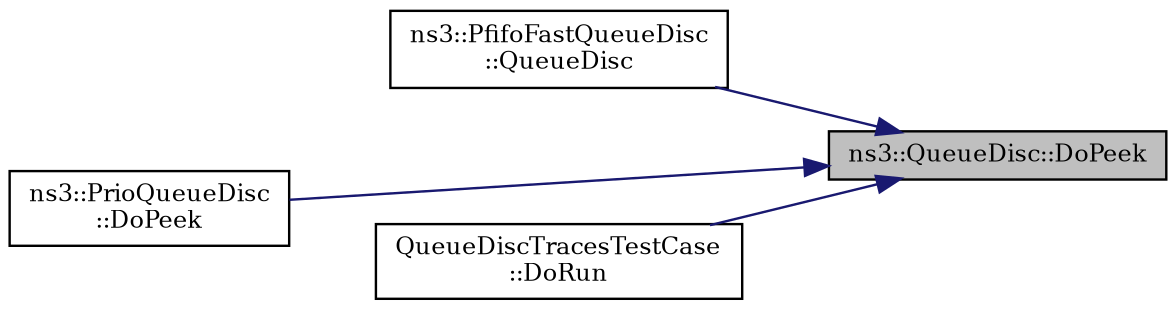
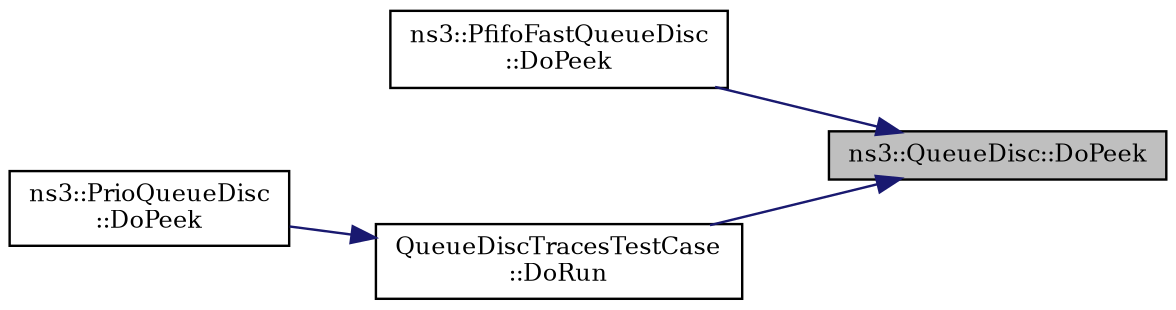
node "ns3::PfifoFastQueueDisc ::QueueDisc": label "ns3::PfifoFastQueueDisc ::QueueDisc" -> "ns3::PfifoFastQueueDisc ::DoPeek"
edge "ns3::PrioQueueDisc ::DoPeek" -> "ns3::QueueDisc::DoPeek": now "ns3::PrioQueueDisc ::DoPeek" -> "QueueDiscTracesTestCase ::DoRun"
